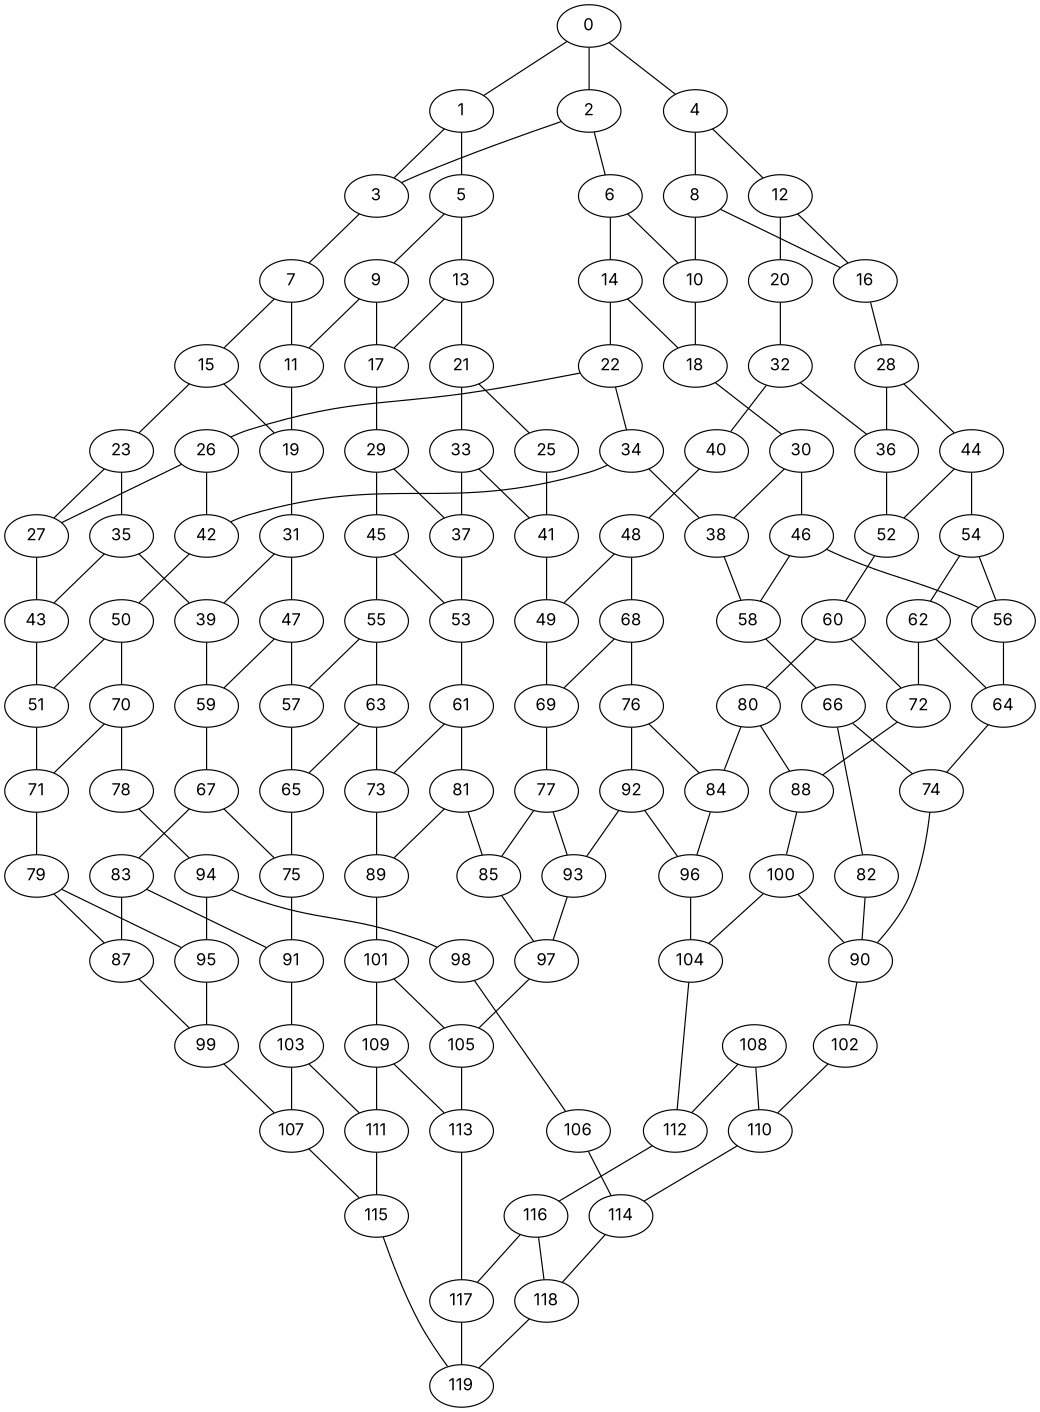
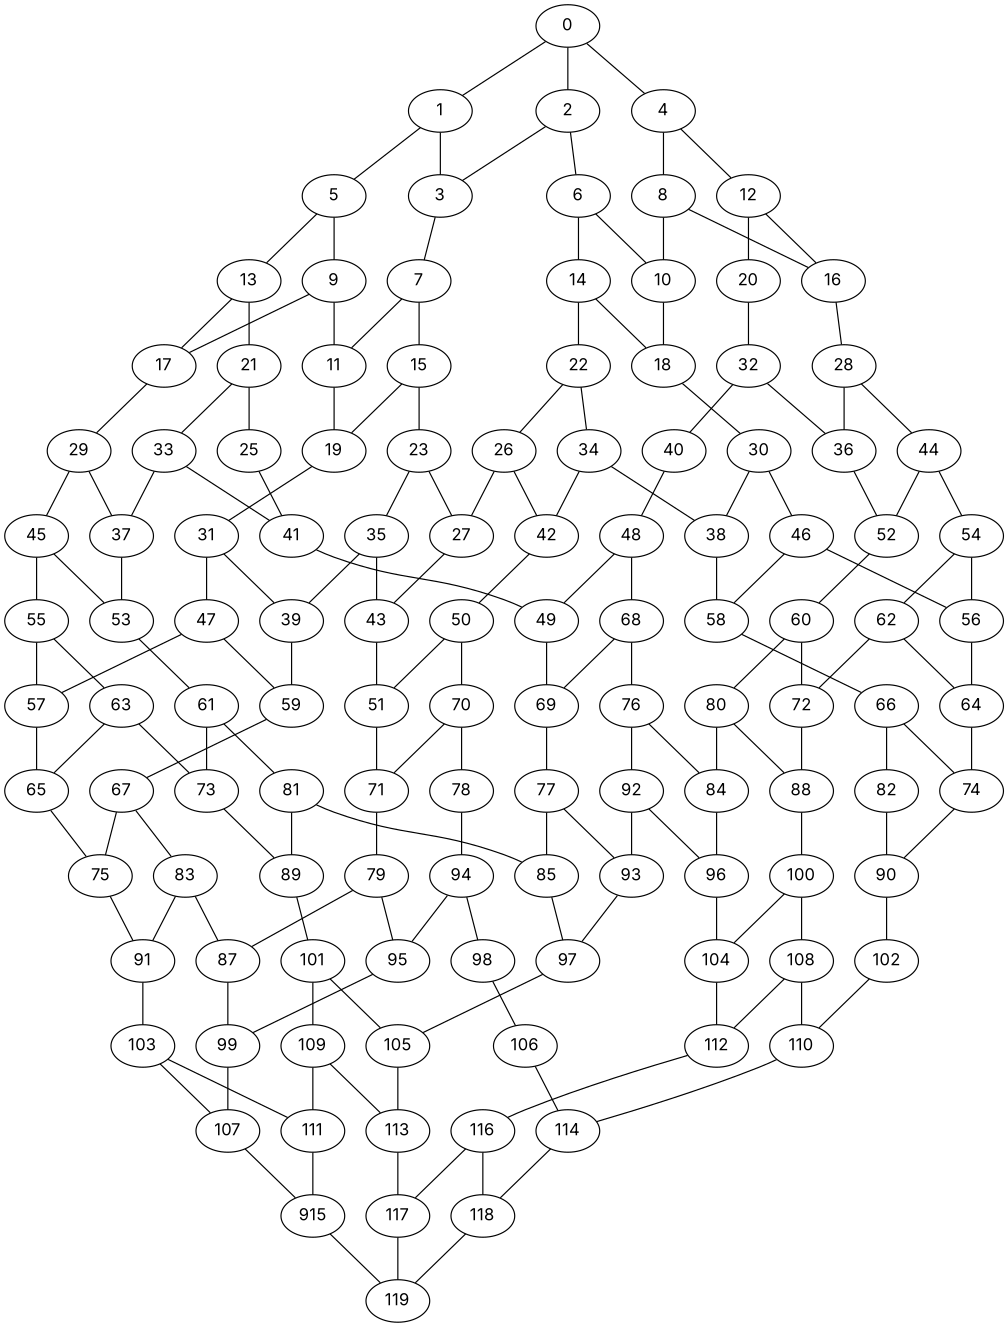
edge "100" -- "90": now "100" -- "108"
node "115": label "115" -> "915"
